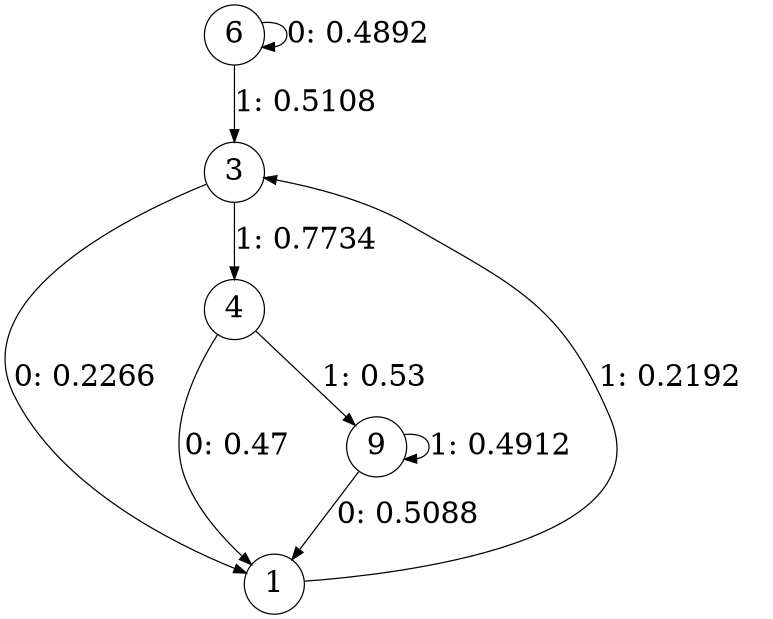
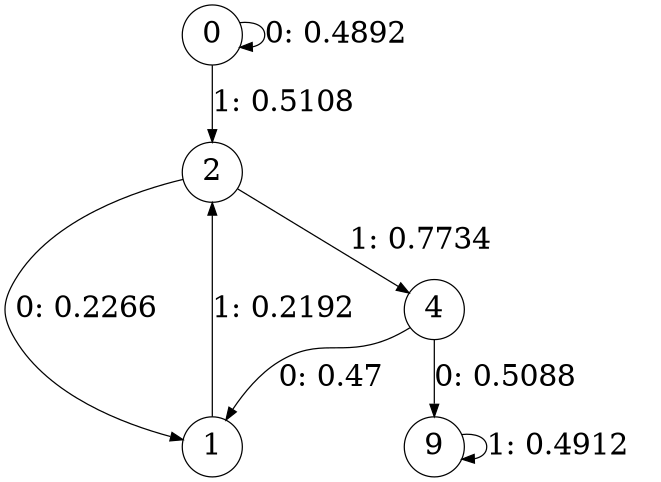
node "6": label "6" -> "0"
node "3": label "3" -> "2"
edge "4" -> "9": label "1: 0.53     " -> "0: 0.5088   "
edge "9" -> "1": removed, label "0: 0.5088"
